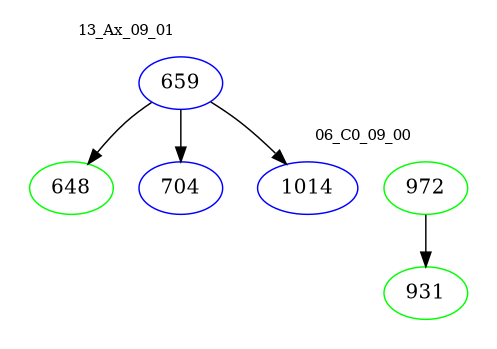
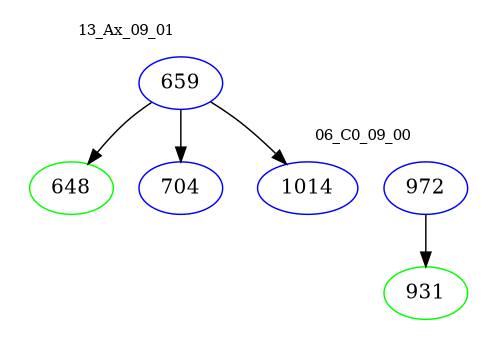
node "972": color green -> blue
